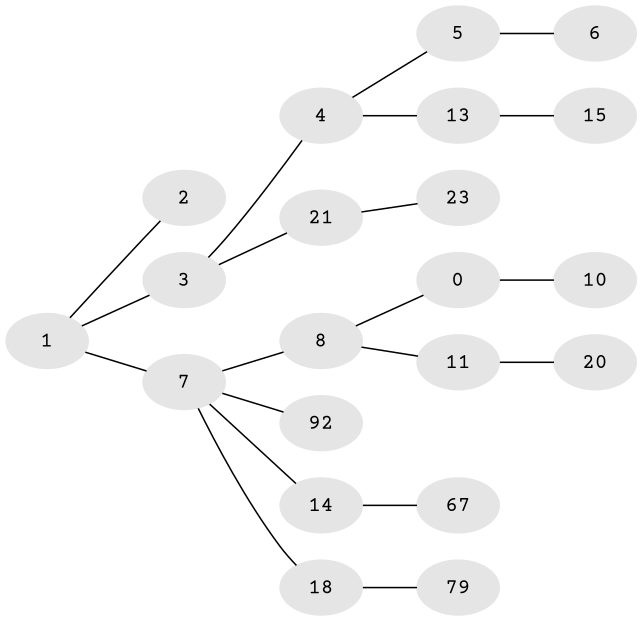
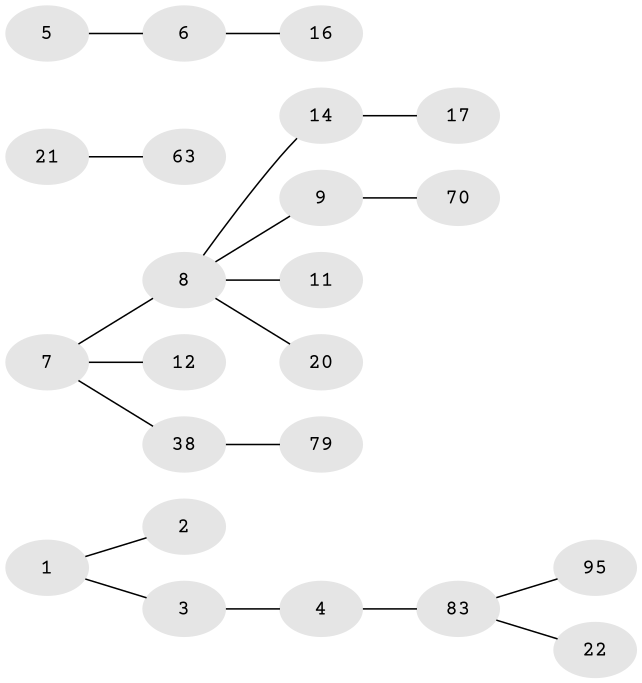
node "16": added
edge "5" -- "4": removed
node "13": label "13" -> "83"
node "15": label "15" -> "95"
node "23": label "23" -> "63"
edge "21" -- "3": removed
node "0": label "0" -> "9"
node "10": label "10" -> "70"
edge "1" -- "7": removed
edge "11" -- "20": now "8" -- "20"
node "92": label "92" -> "12"
edge "7" -- "14": now "8" -- "14"
node "67": label "67" -> "17"
node "18": label "18" -> "38"
node "22": added
